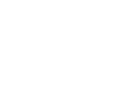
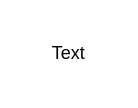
node "Text": added
